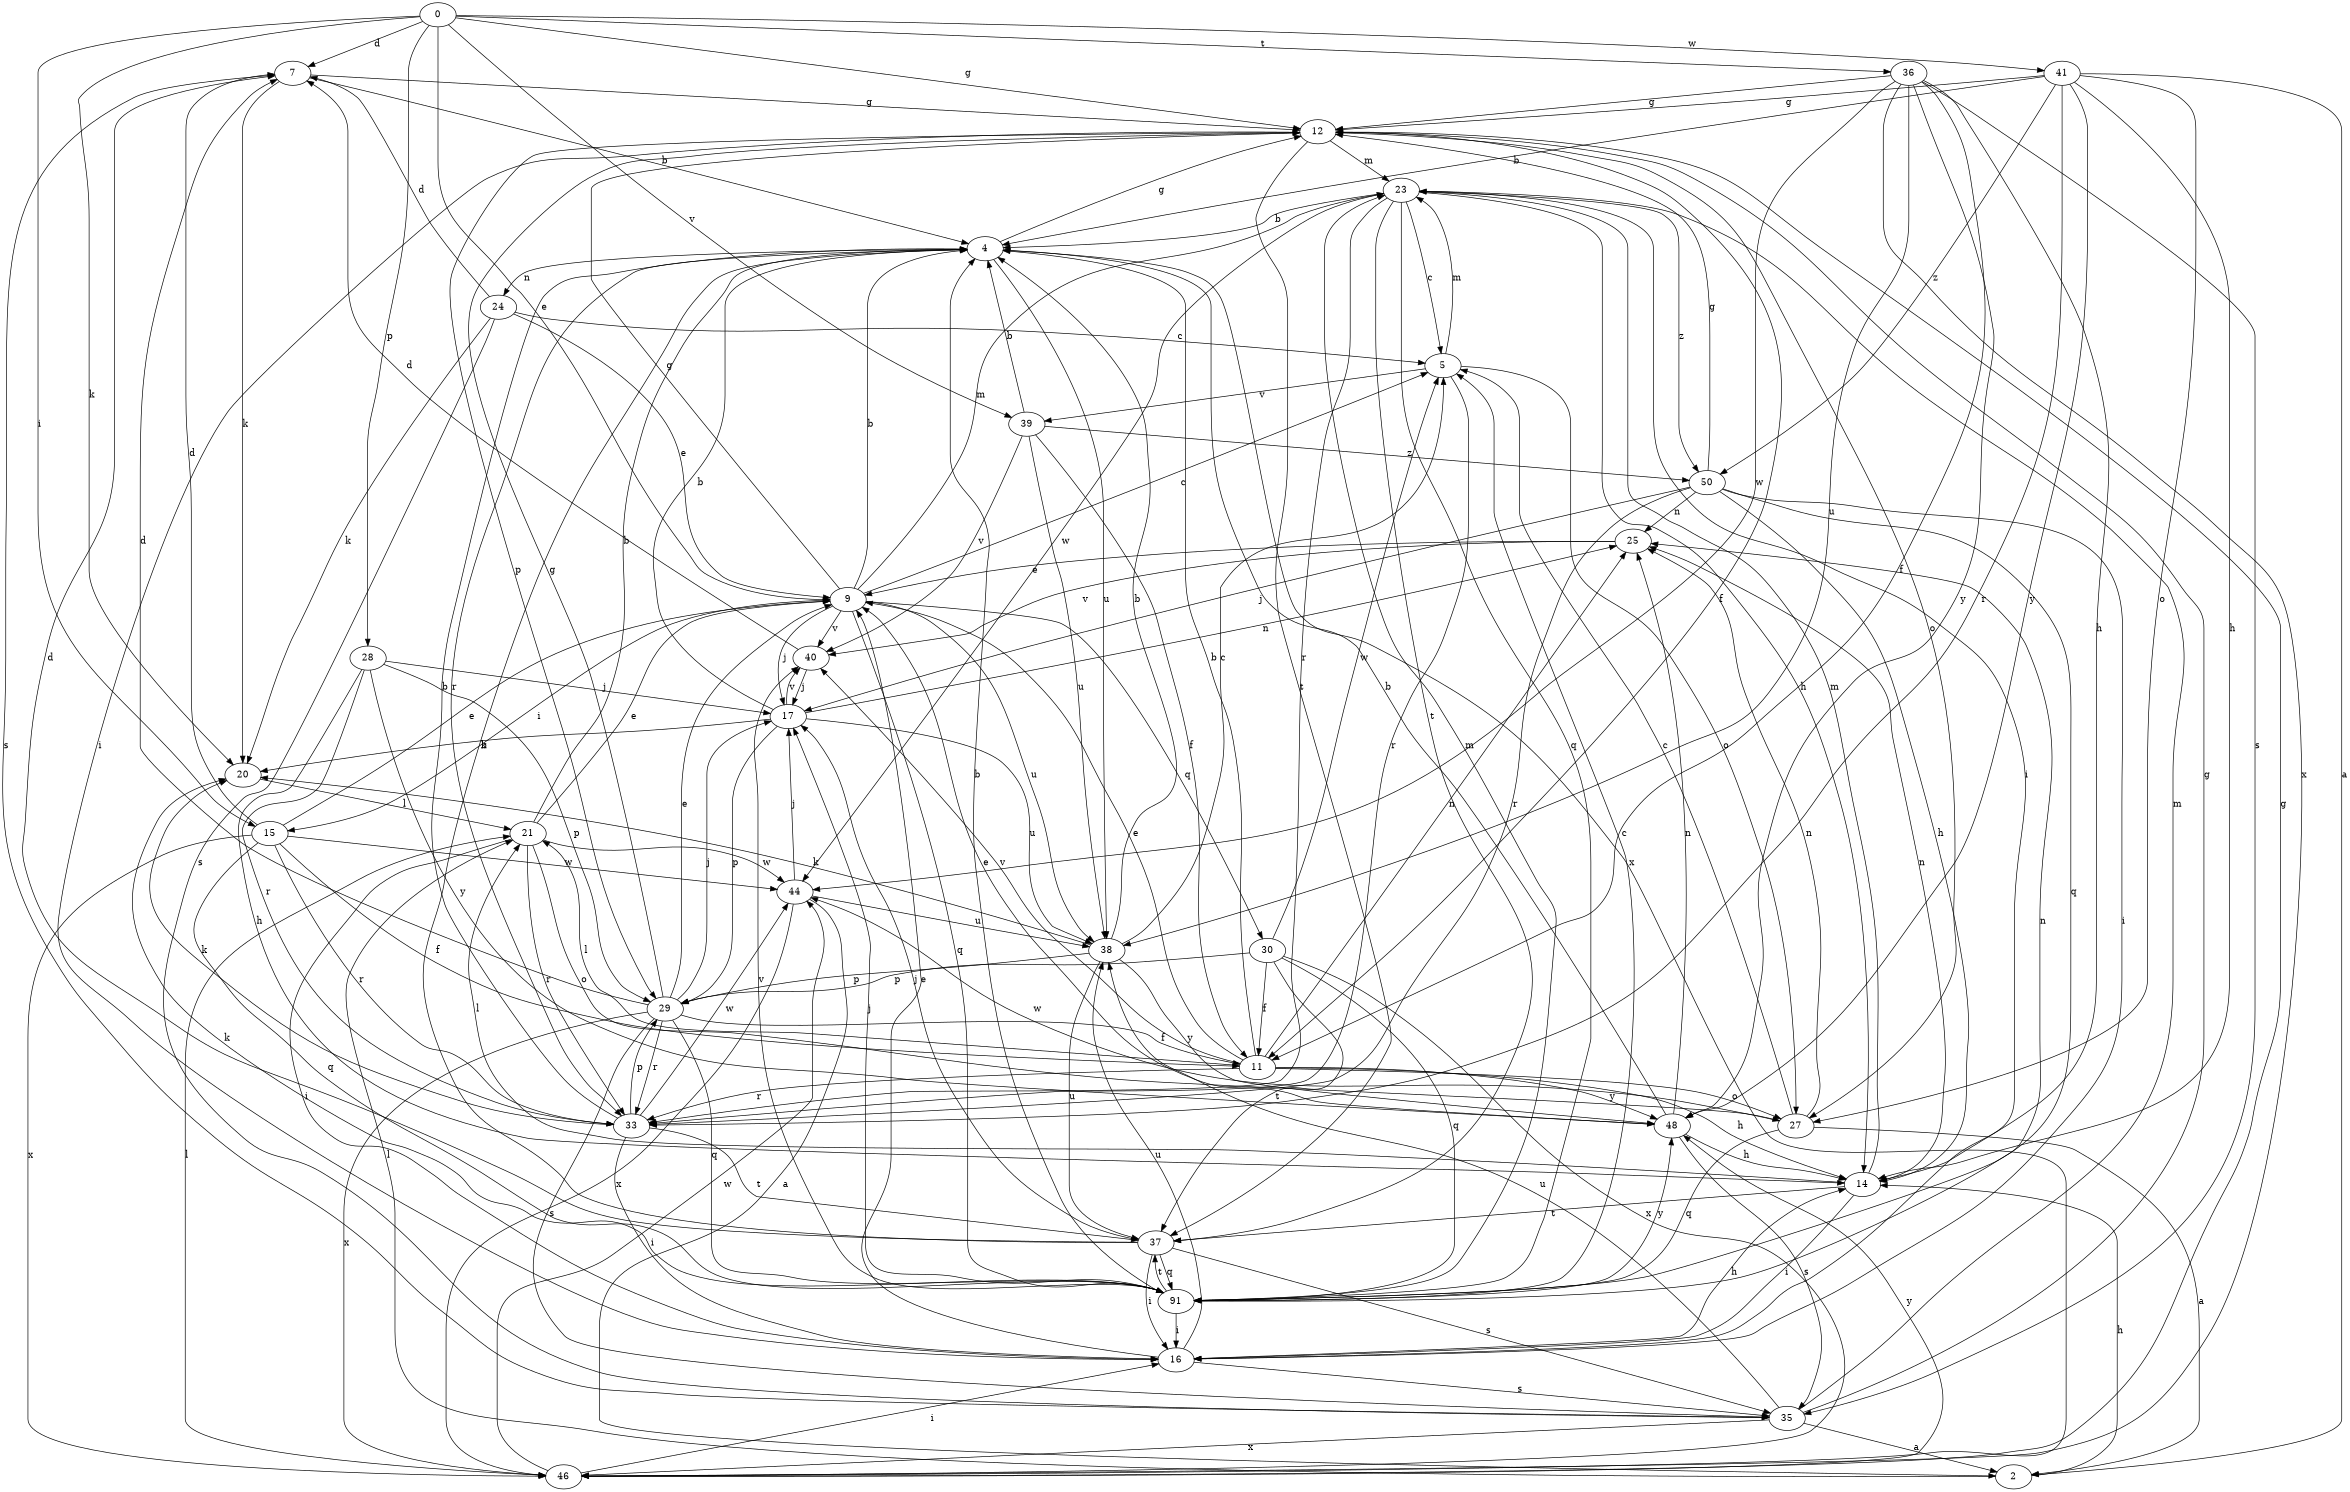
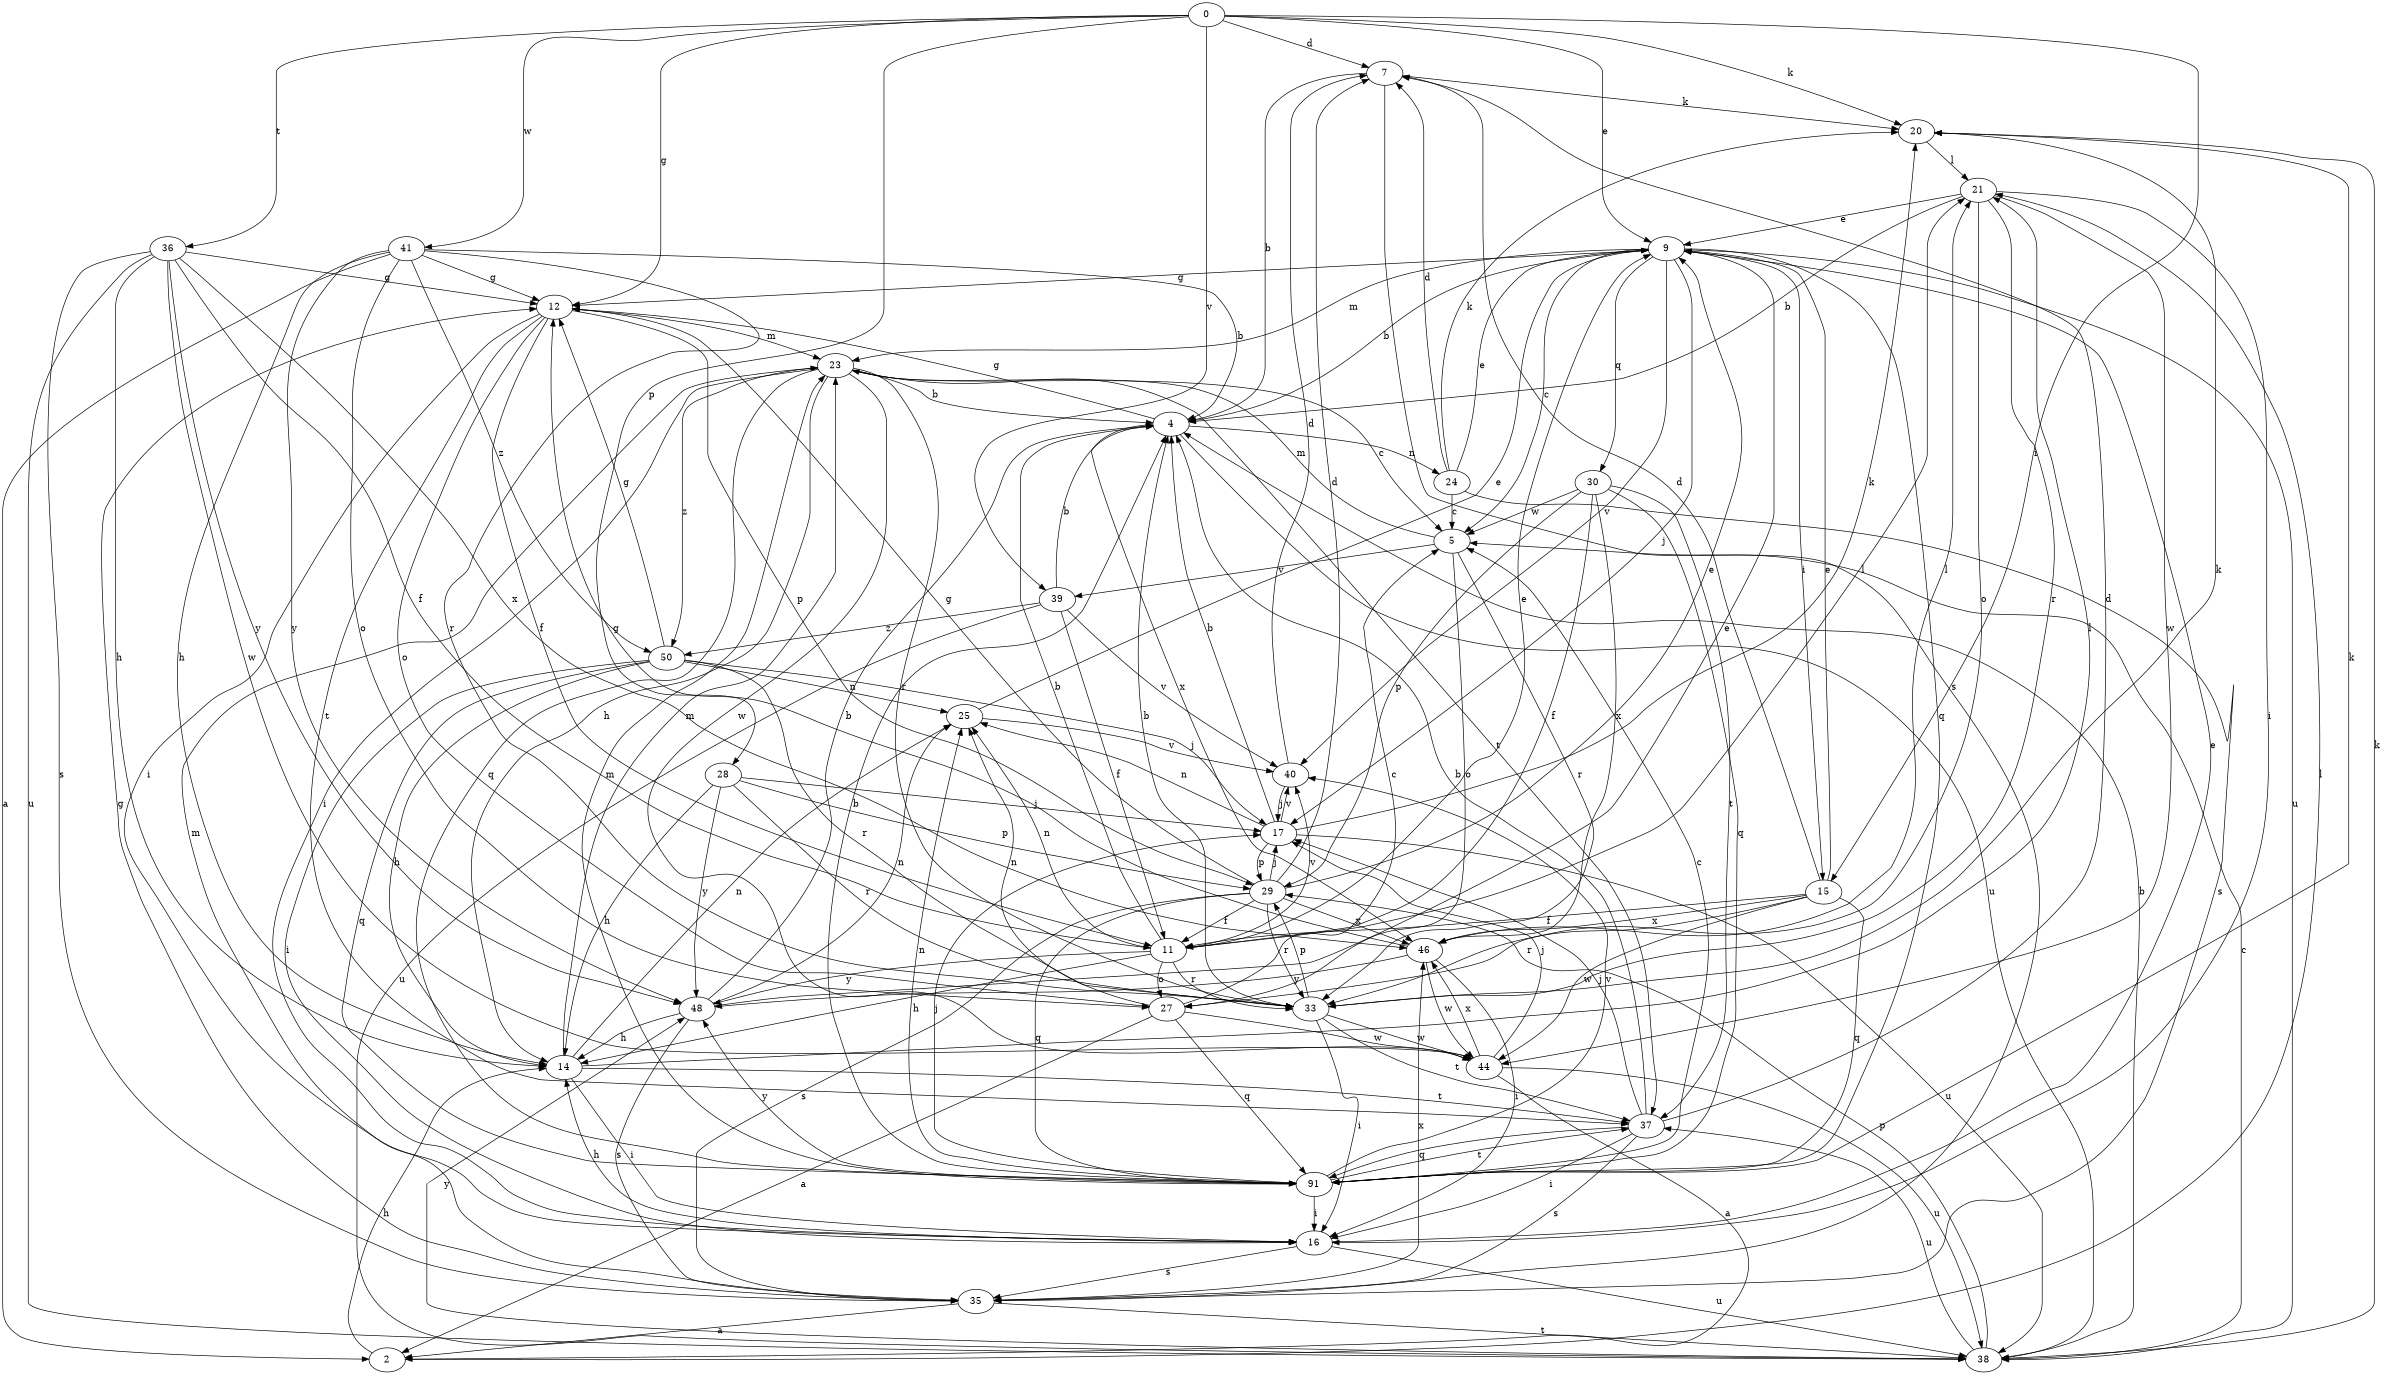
edge "7" -> "12": removed, label "g"
edge "4" -> "33": removed, label "r"
edge "35" -> "38": label "u" -> "t"
